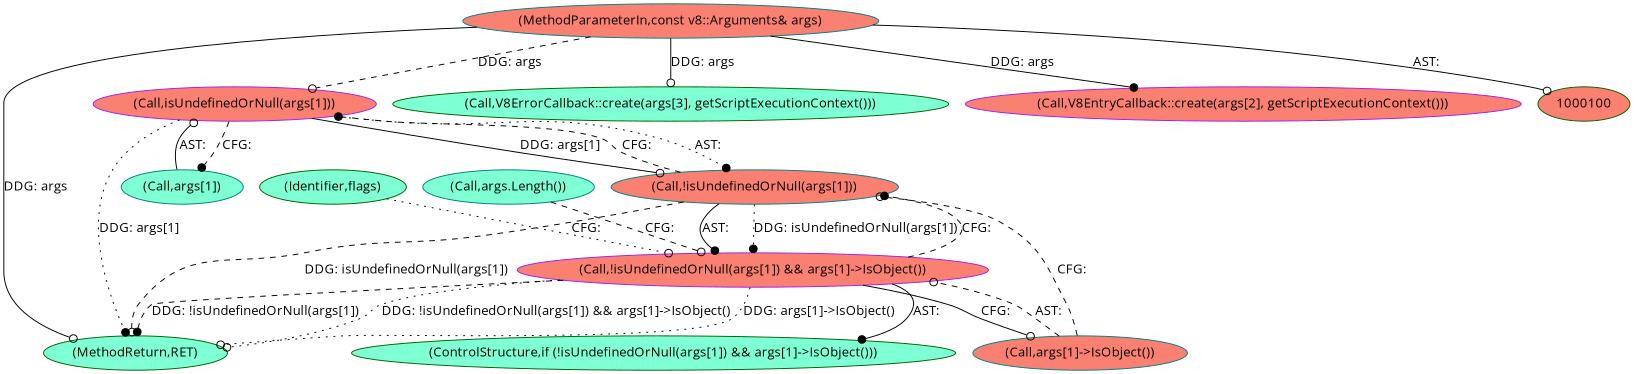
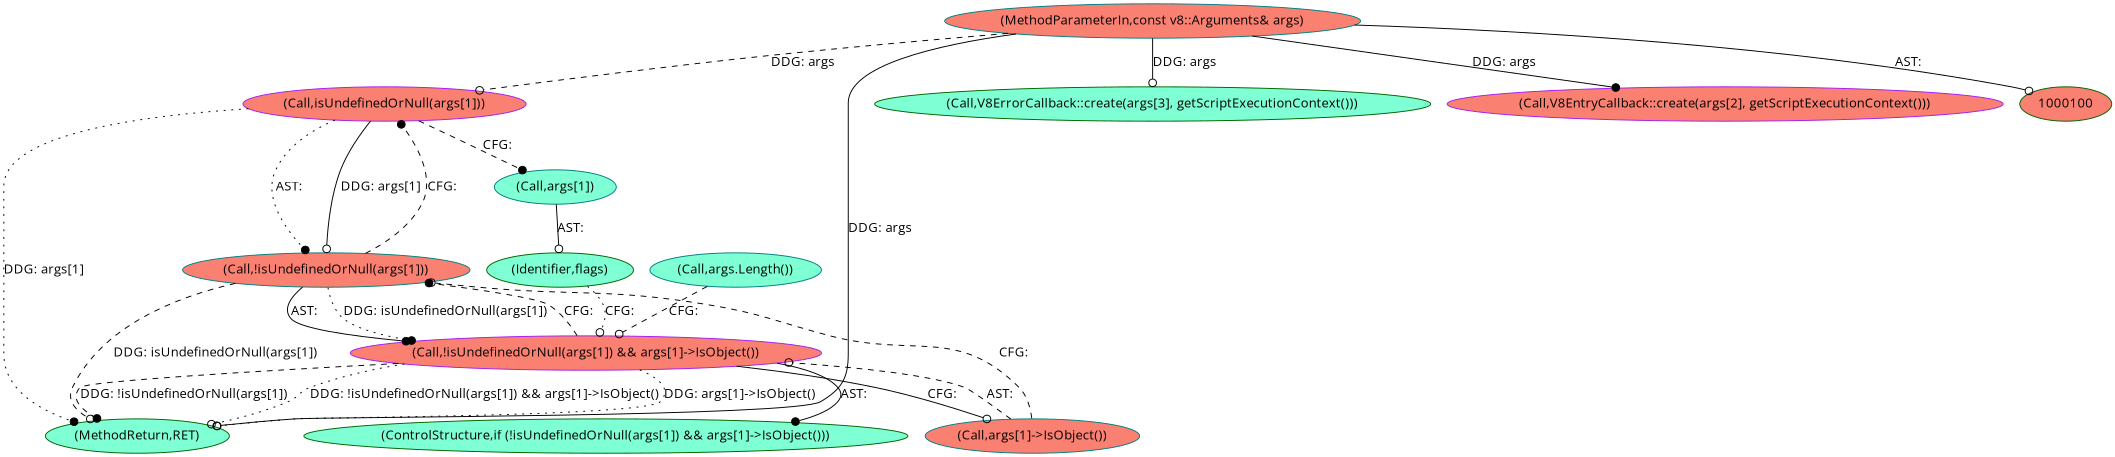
edge "(Call,args[1])" -> "(Call,isUndefinedOrNull(args[1]))": now "(Call,args[1])" -> "(Identifier,flags)"
